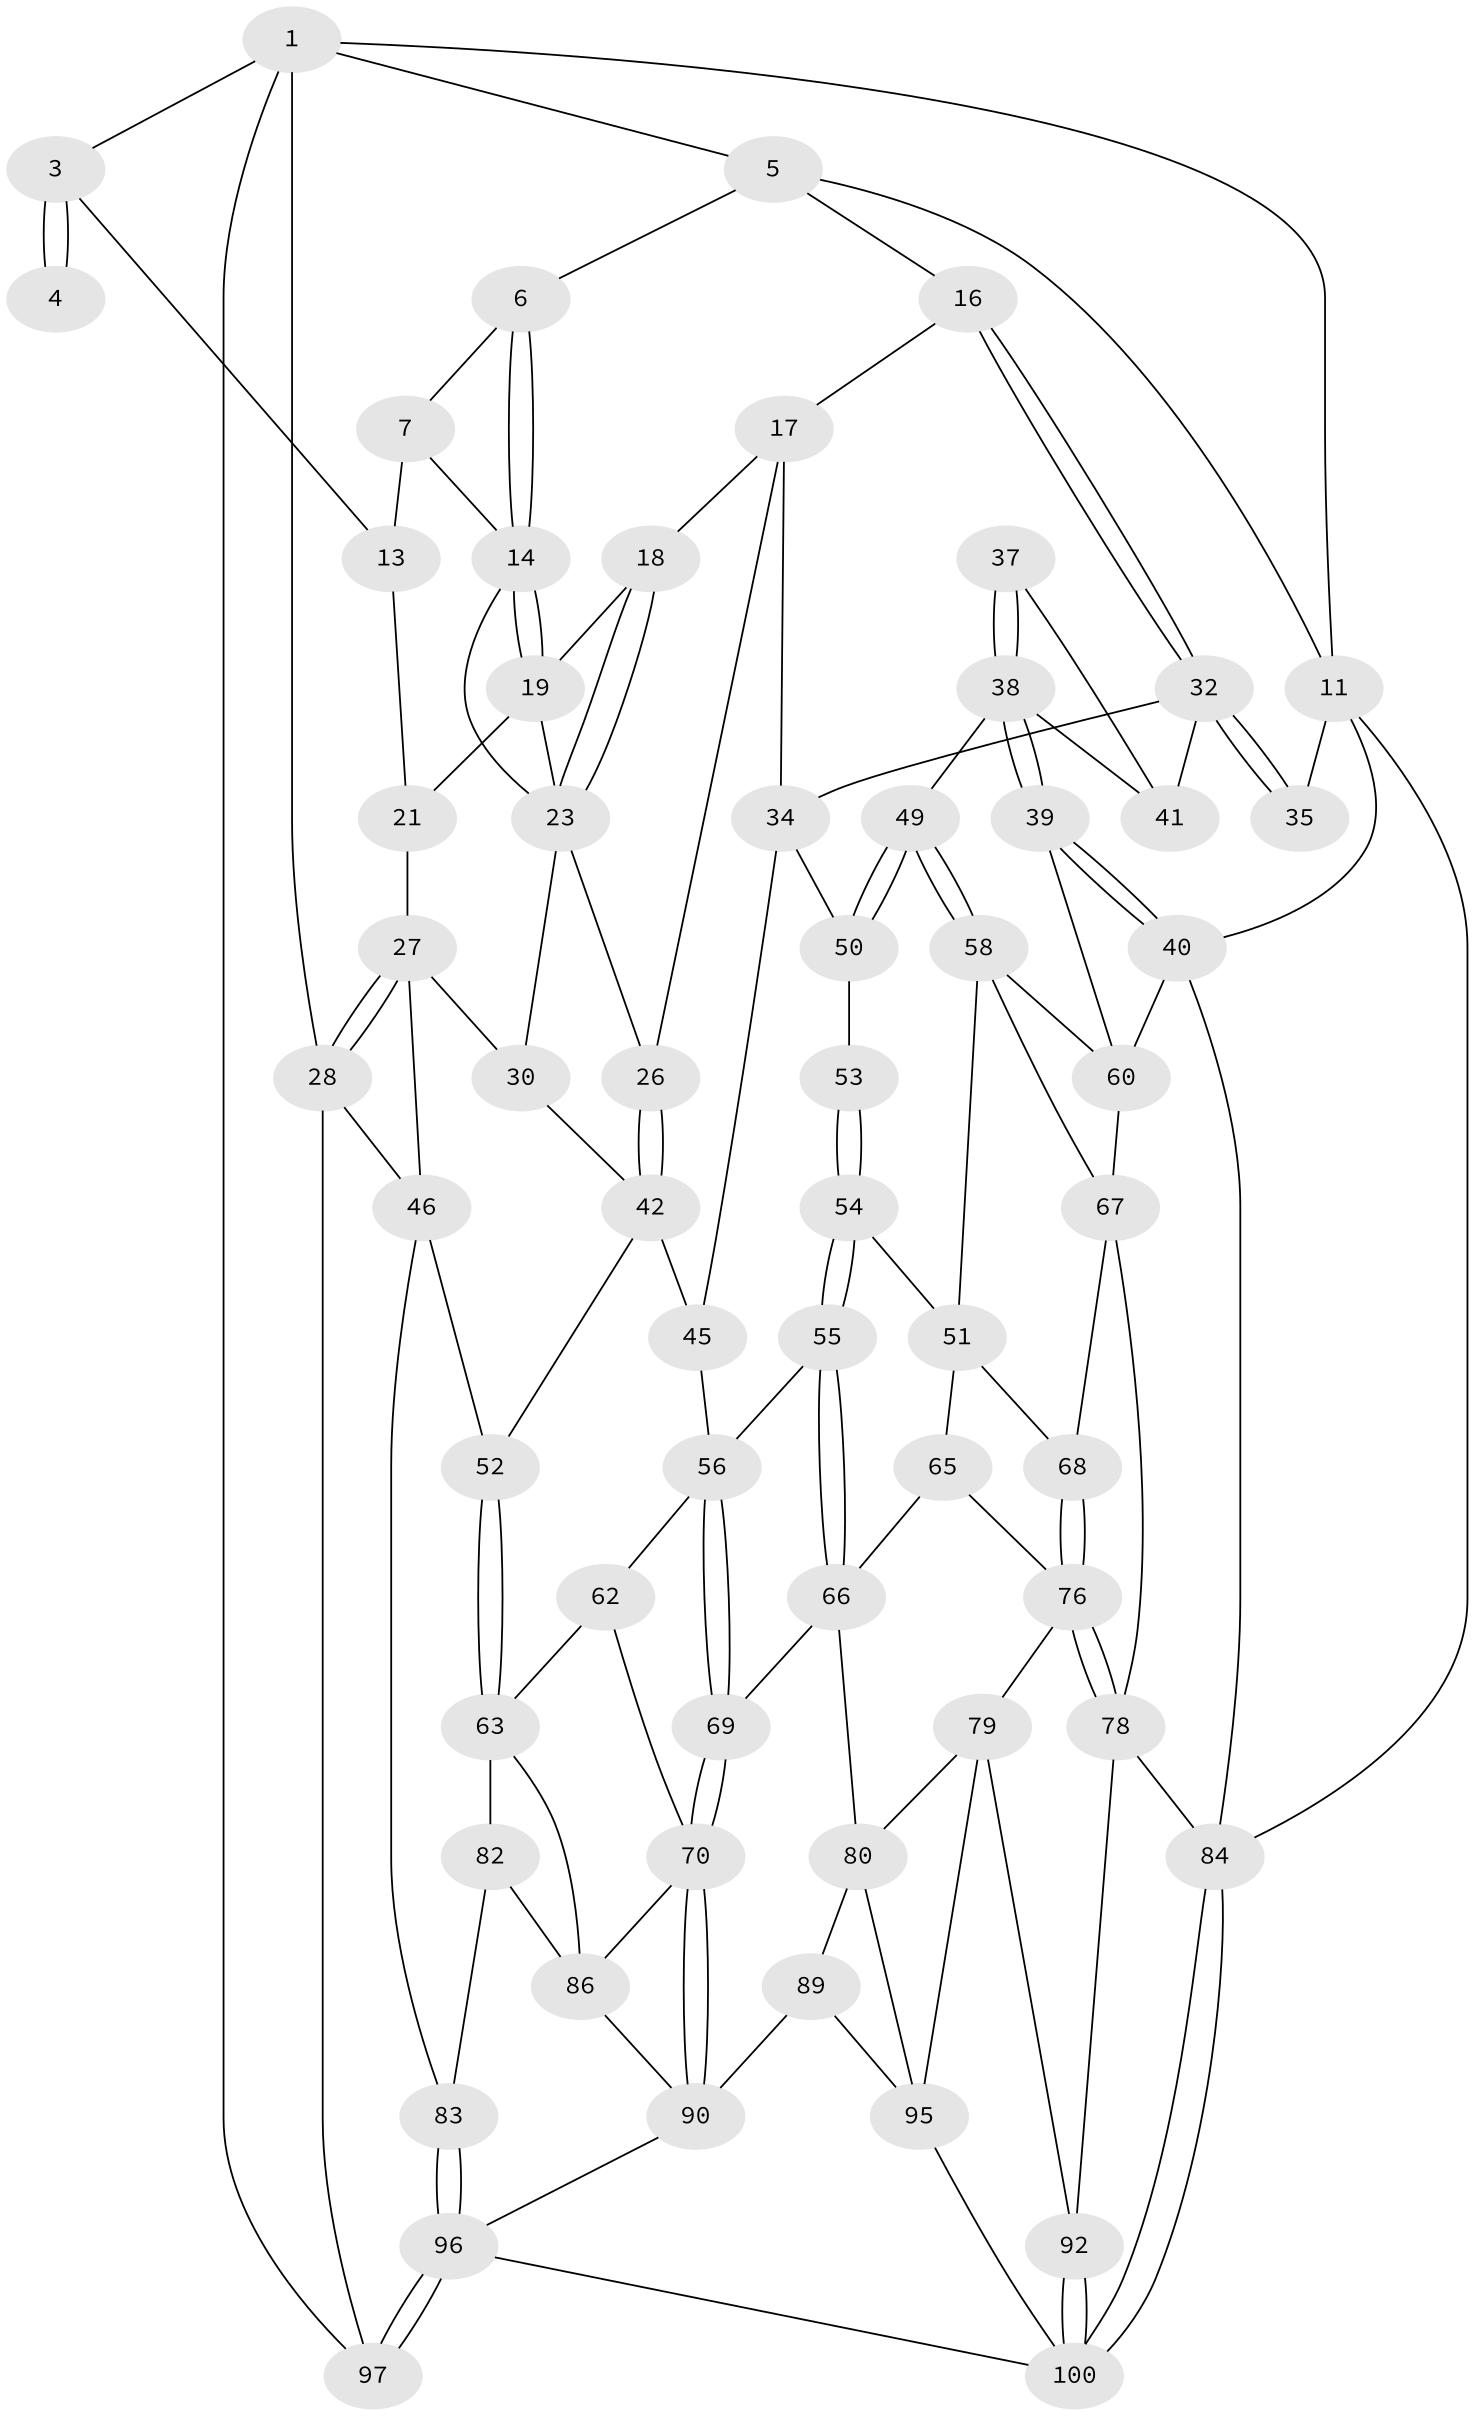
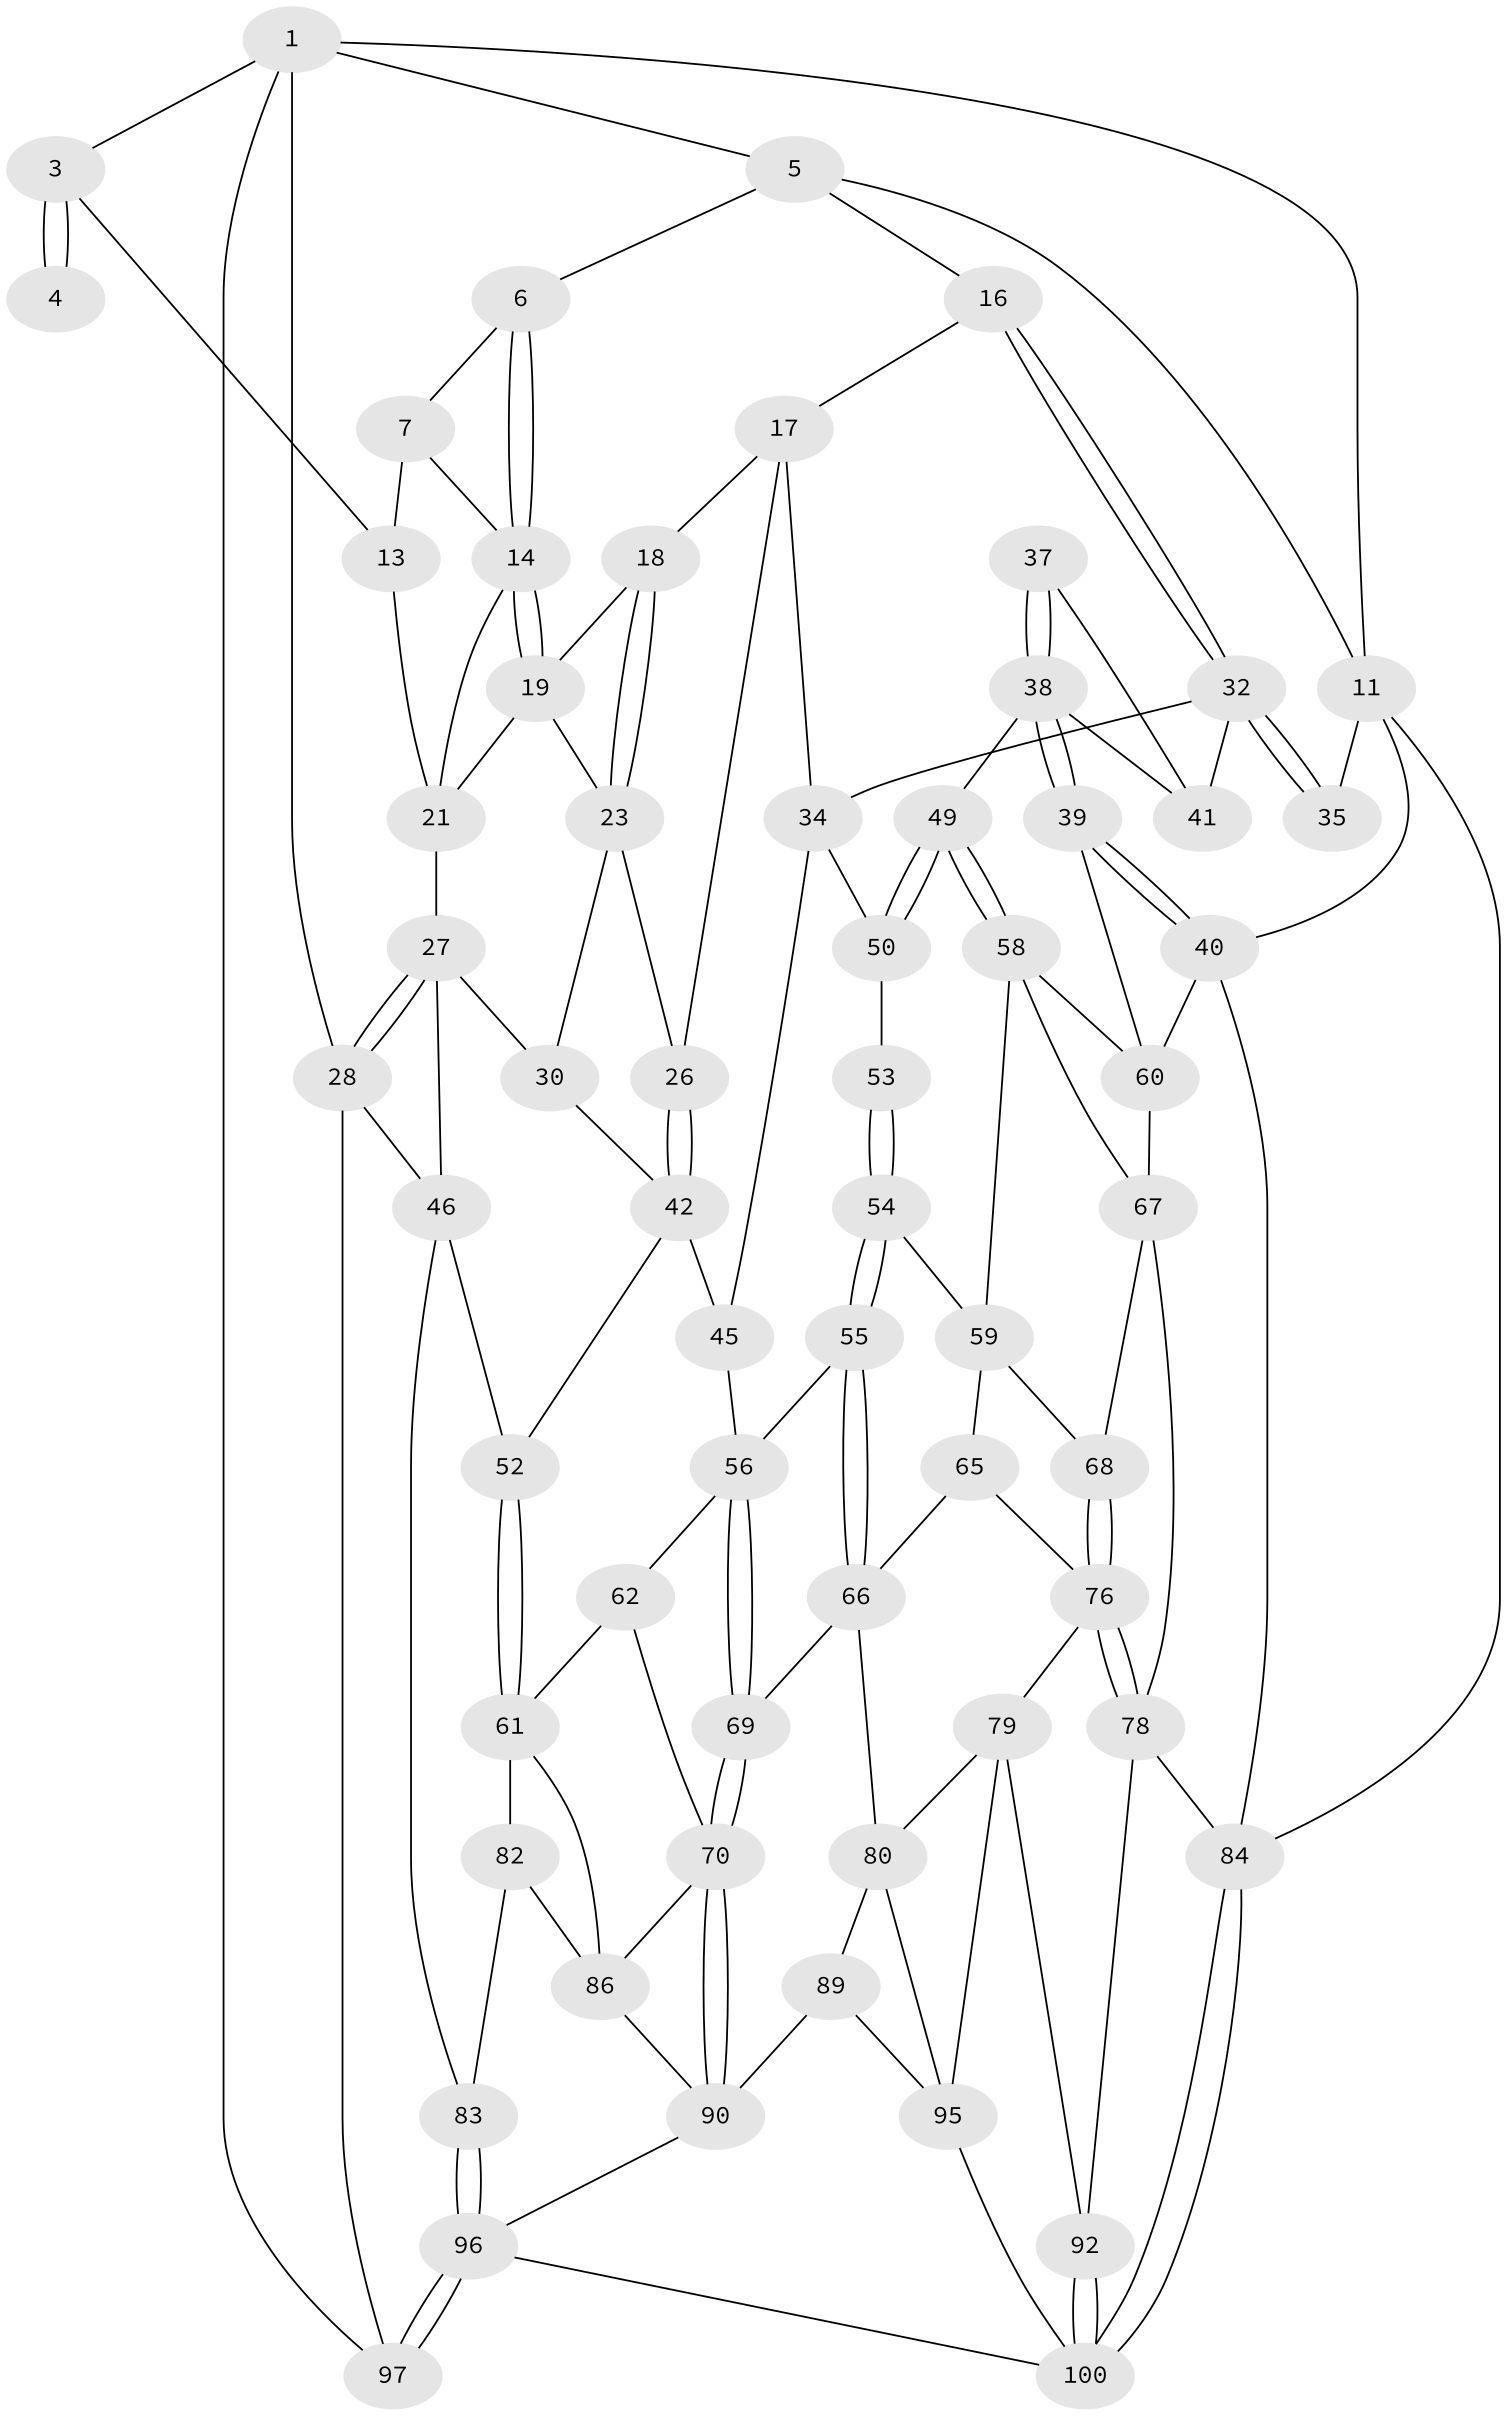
edge "14" -- "23": now "14" -- "21"
node "51": label "51" -> "59"
node "63": label "63" -> "61"
